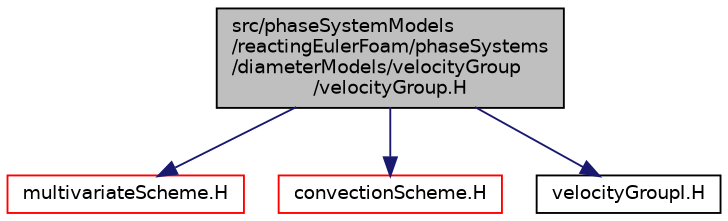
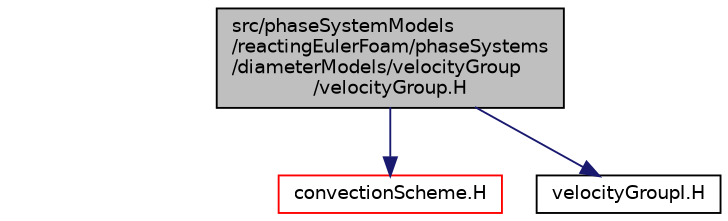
node "multivariateScheme.H": removed
